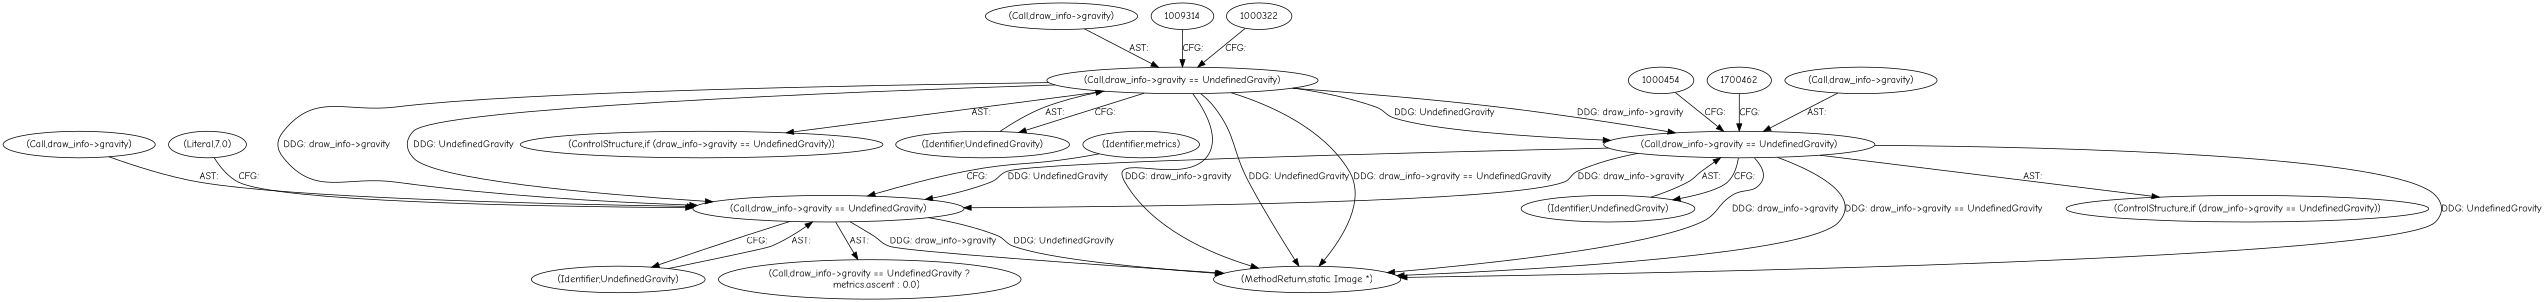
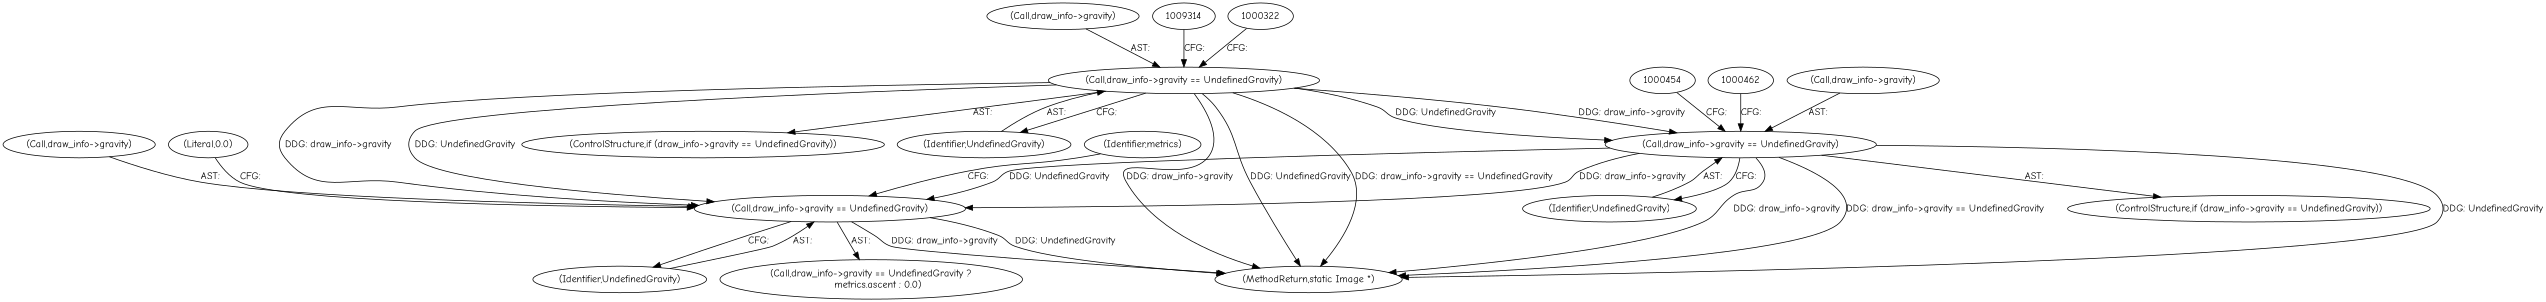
node "1700462": label "1700462" -> "1000462"
node "(Literal,7.0)": label "(Literal,7.0)" -> "(Literal,0.0)"
